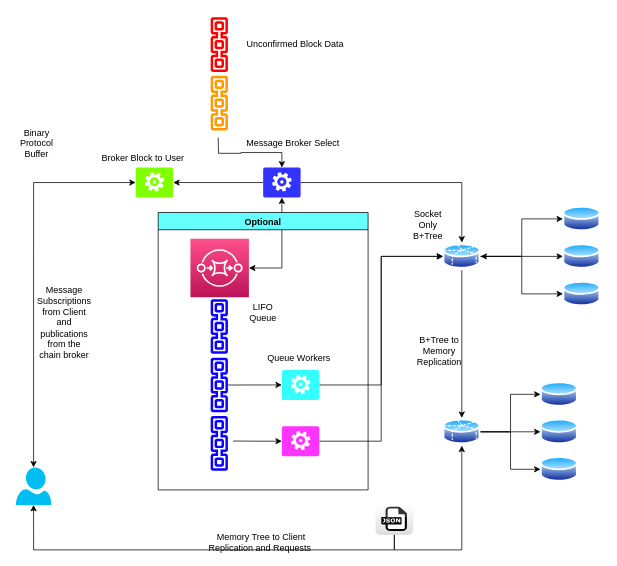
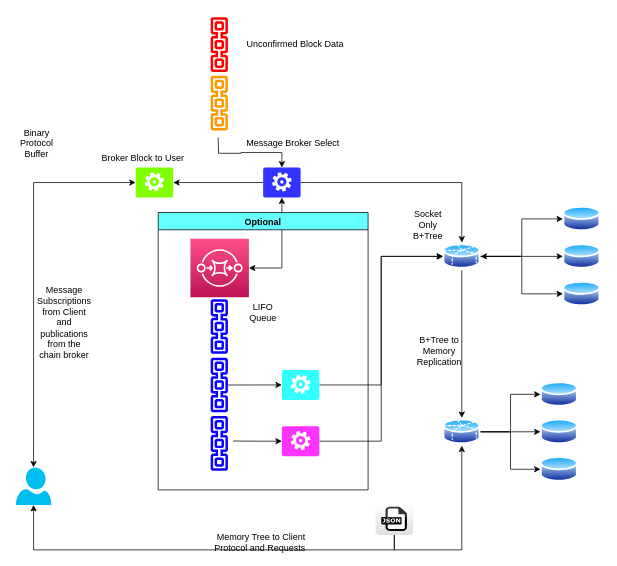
node "Queue Workers": removed
node "Memory Tree to Client Replication and Requests": label "Memory Tree to Client Replication and Requests" -> "Memory Tree to Client Protocol and Requests"
